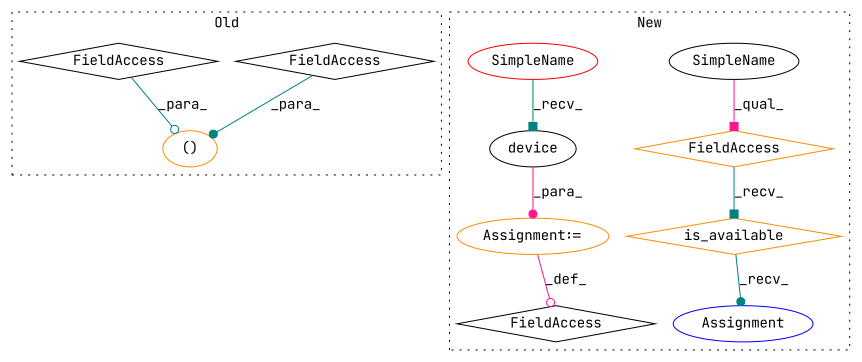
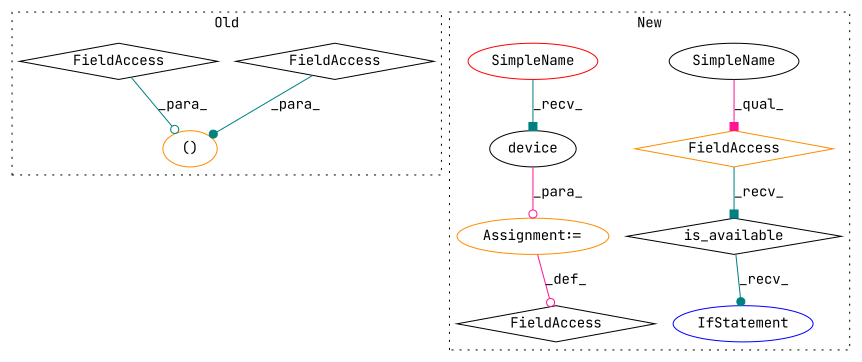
edge "device" -> "Assignment:=": arrowhead dot -> odot
node "is_available": color darkorange -> black
node "Assignment": label "Assignment" -> "IfStatement"
